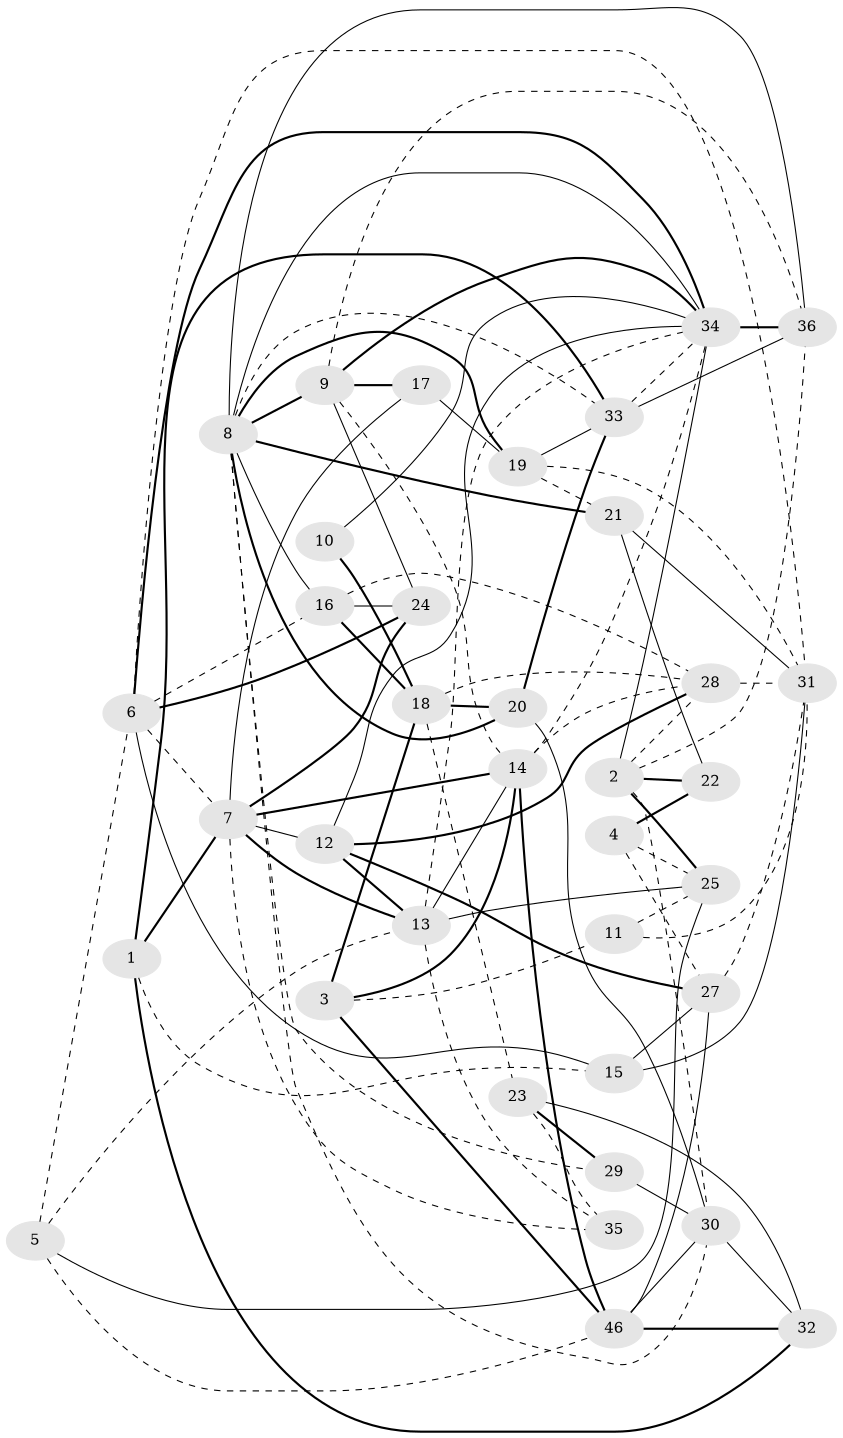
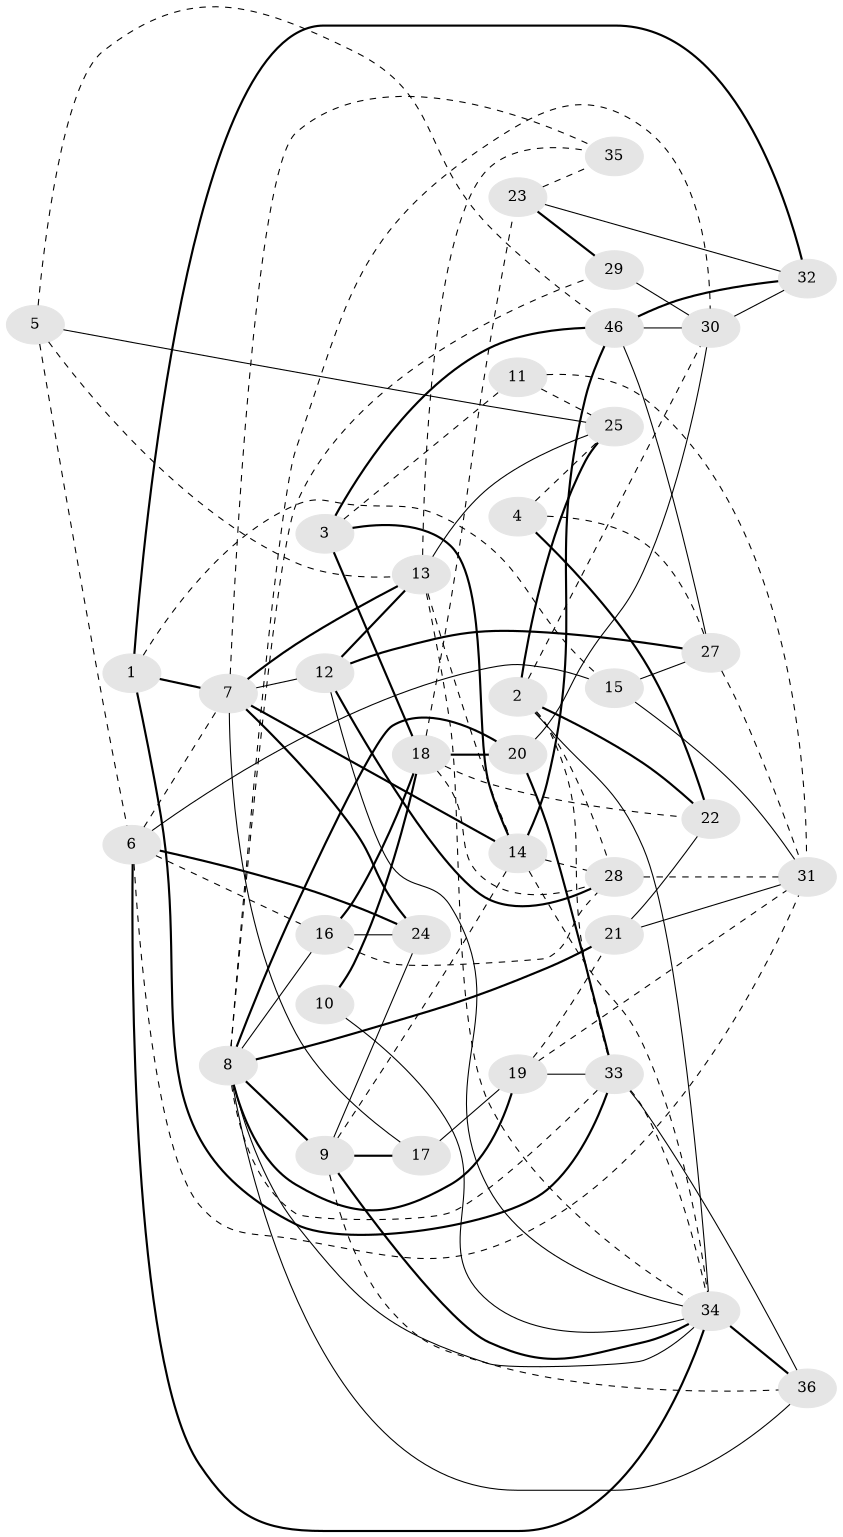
edge "36" -- "2": now "33" -- "2"
edge "18" -- "22": added
edge "14" -- "13": style solid -> dashed
